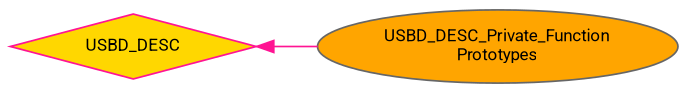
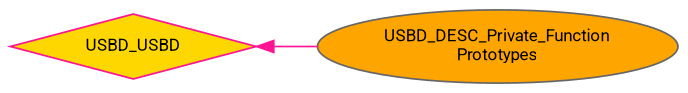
node "USBD_DESC": label "USBD_DESC" -> "USBD_USBD"
